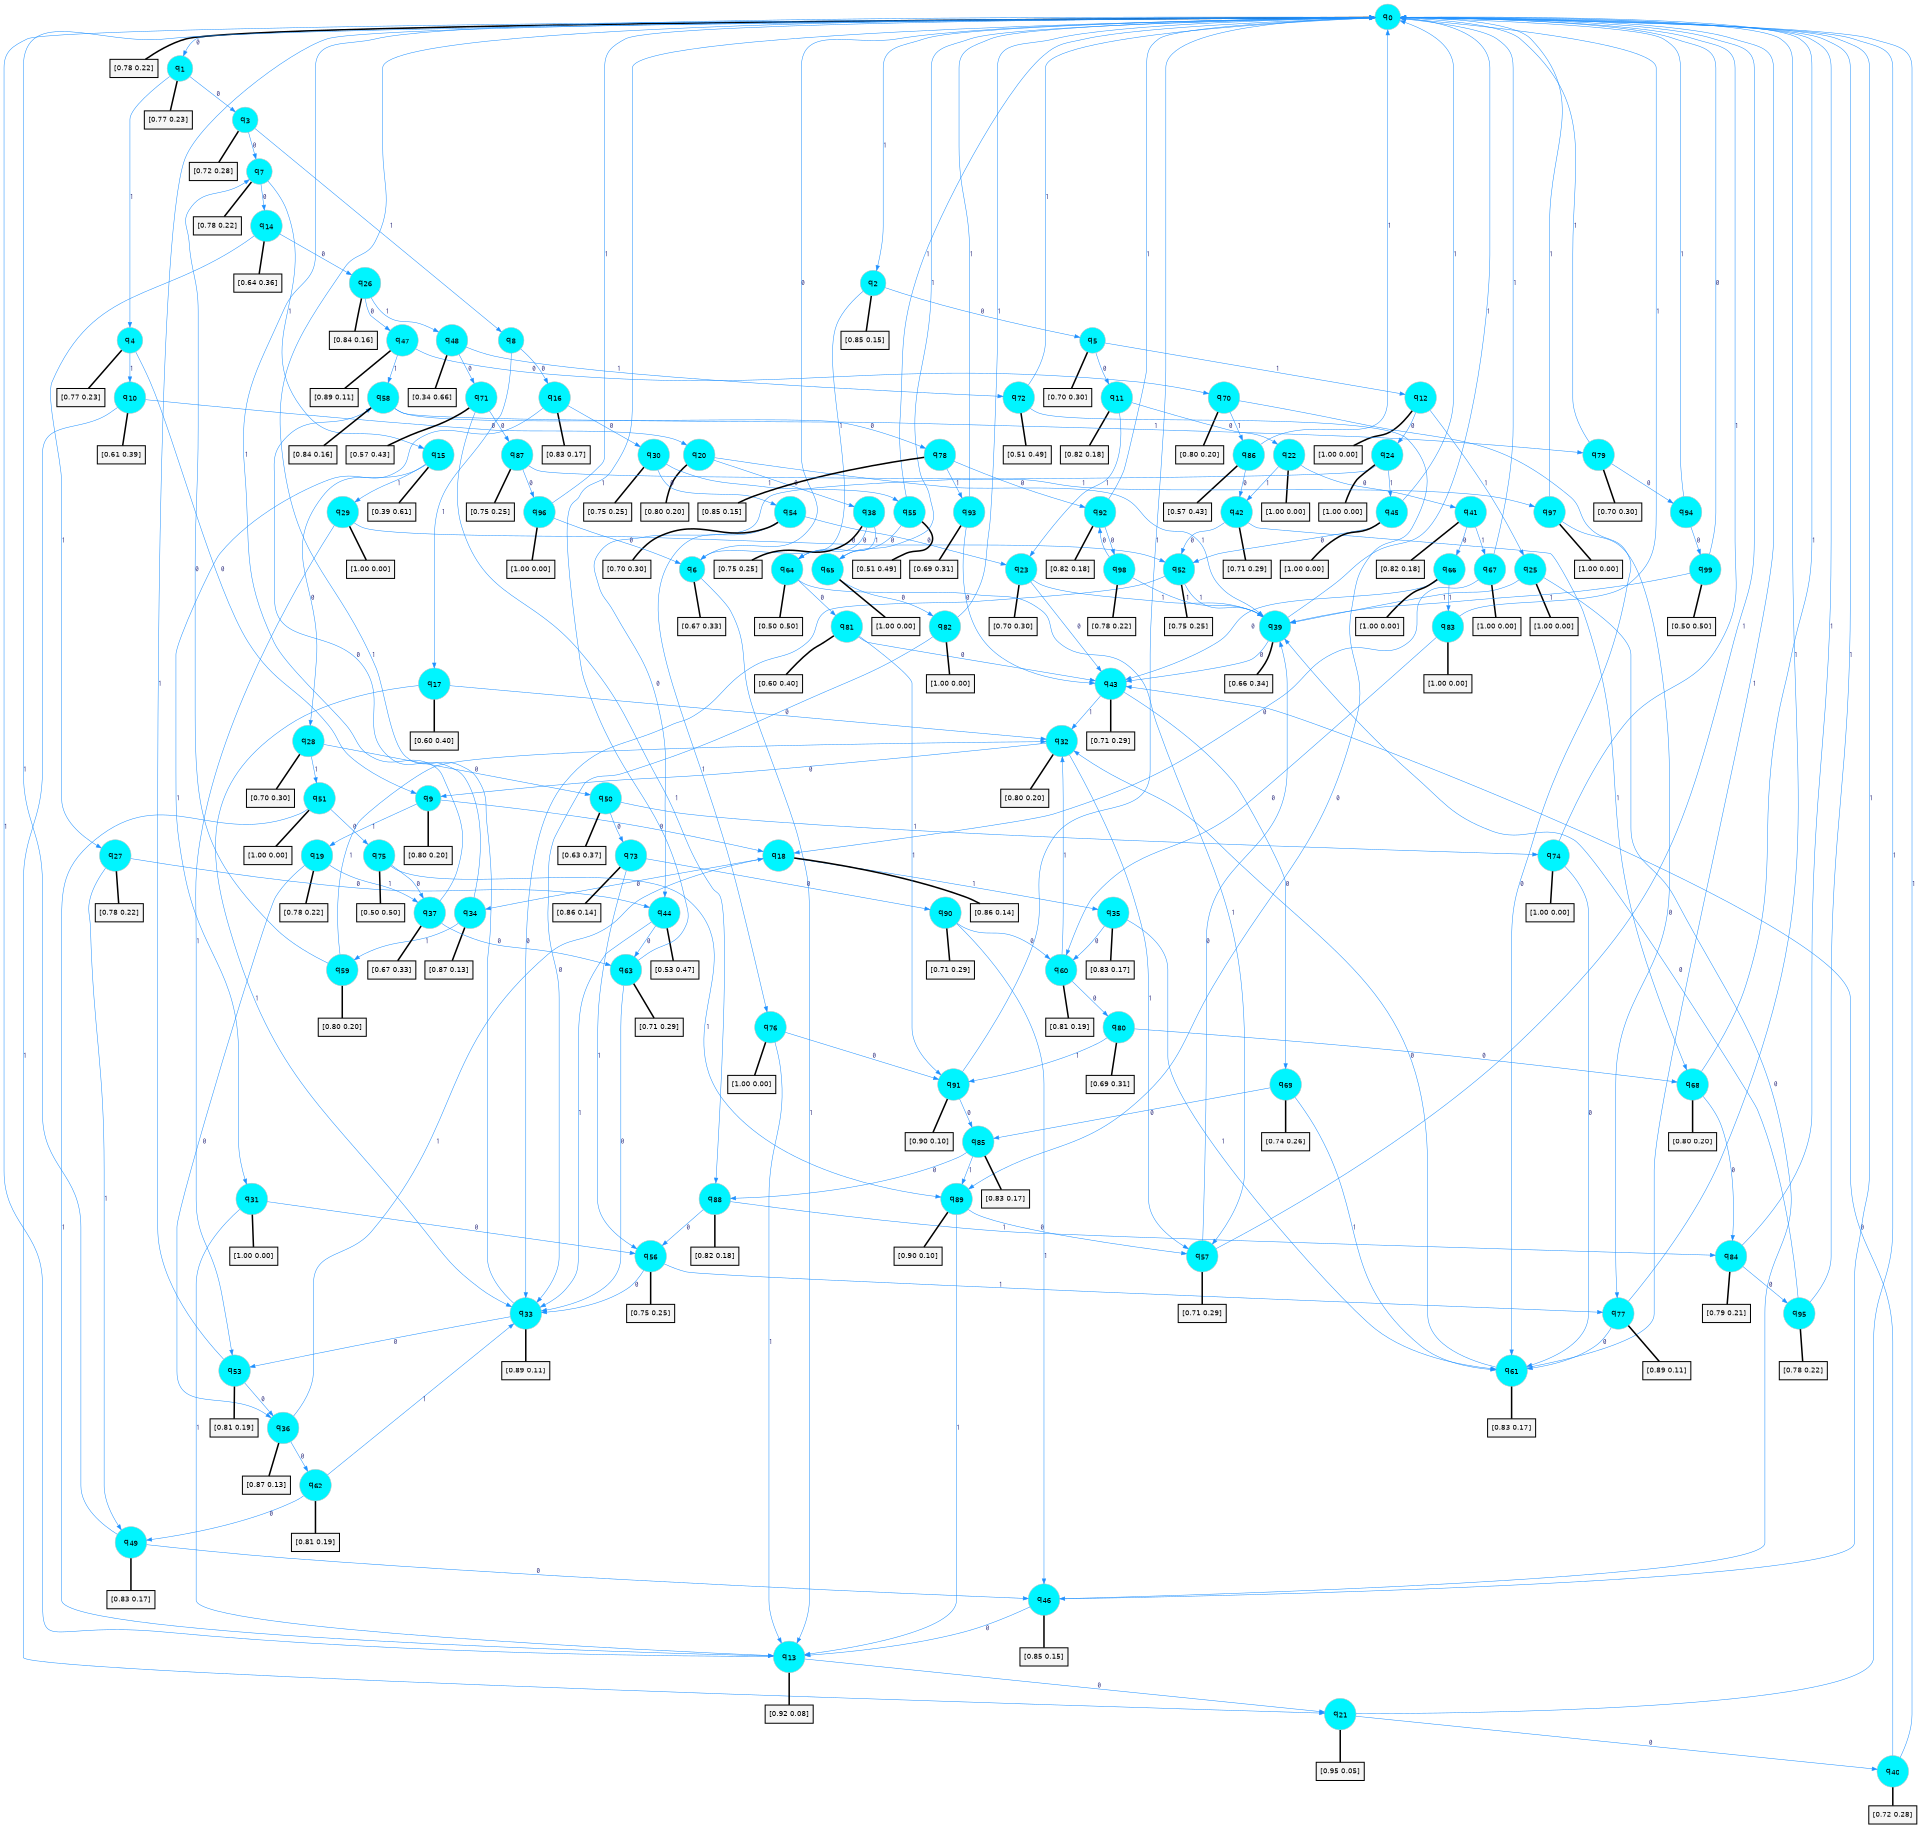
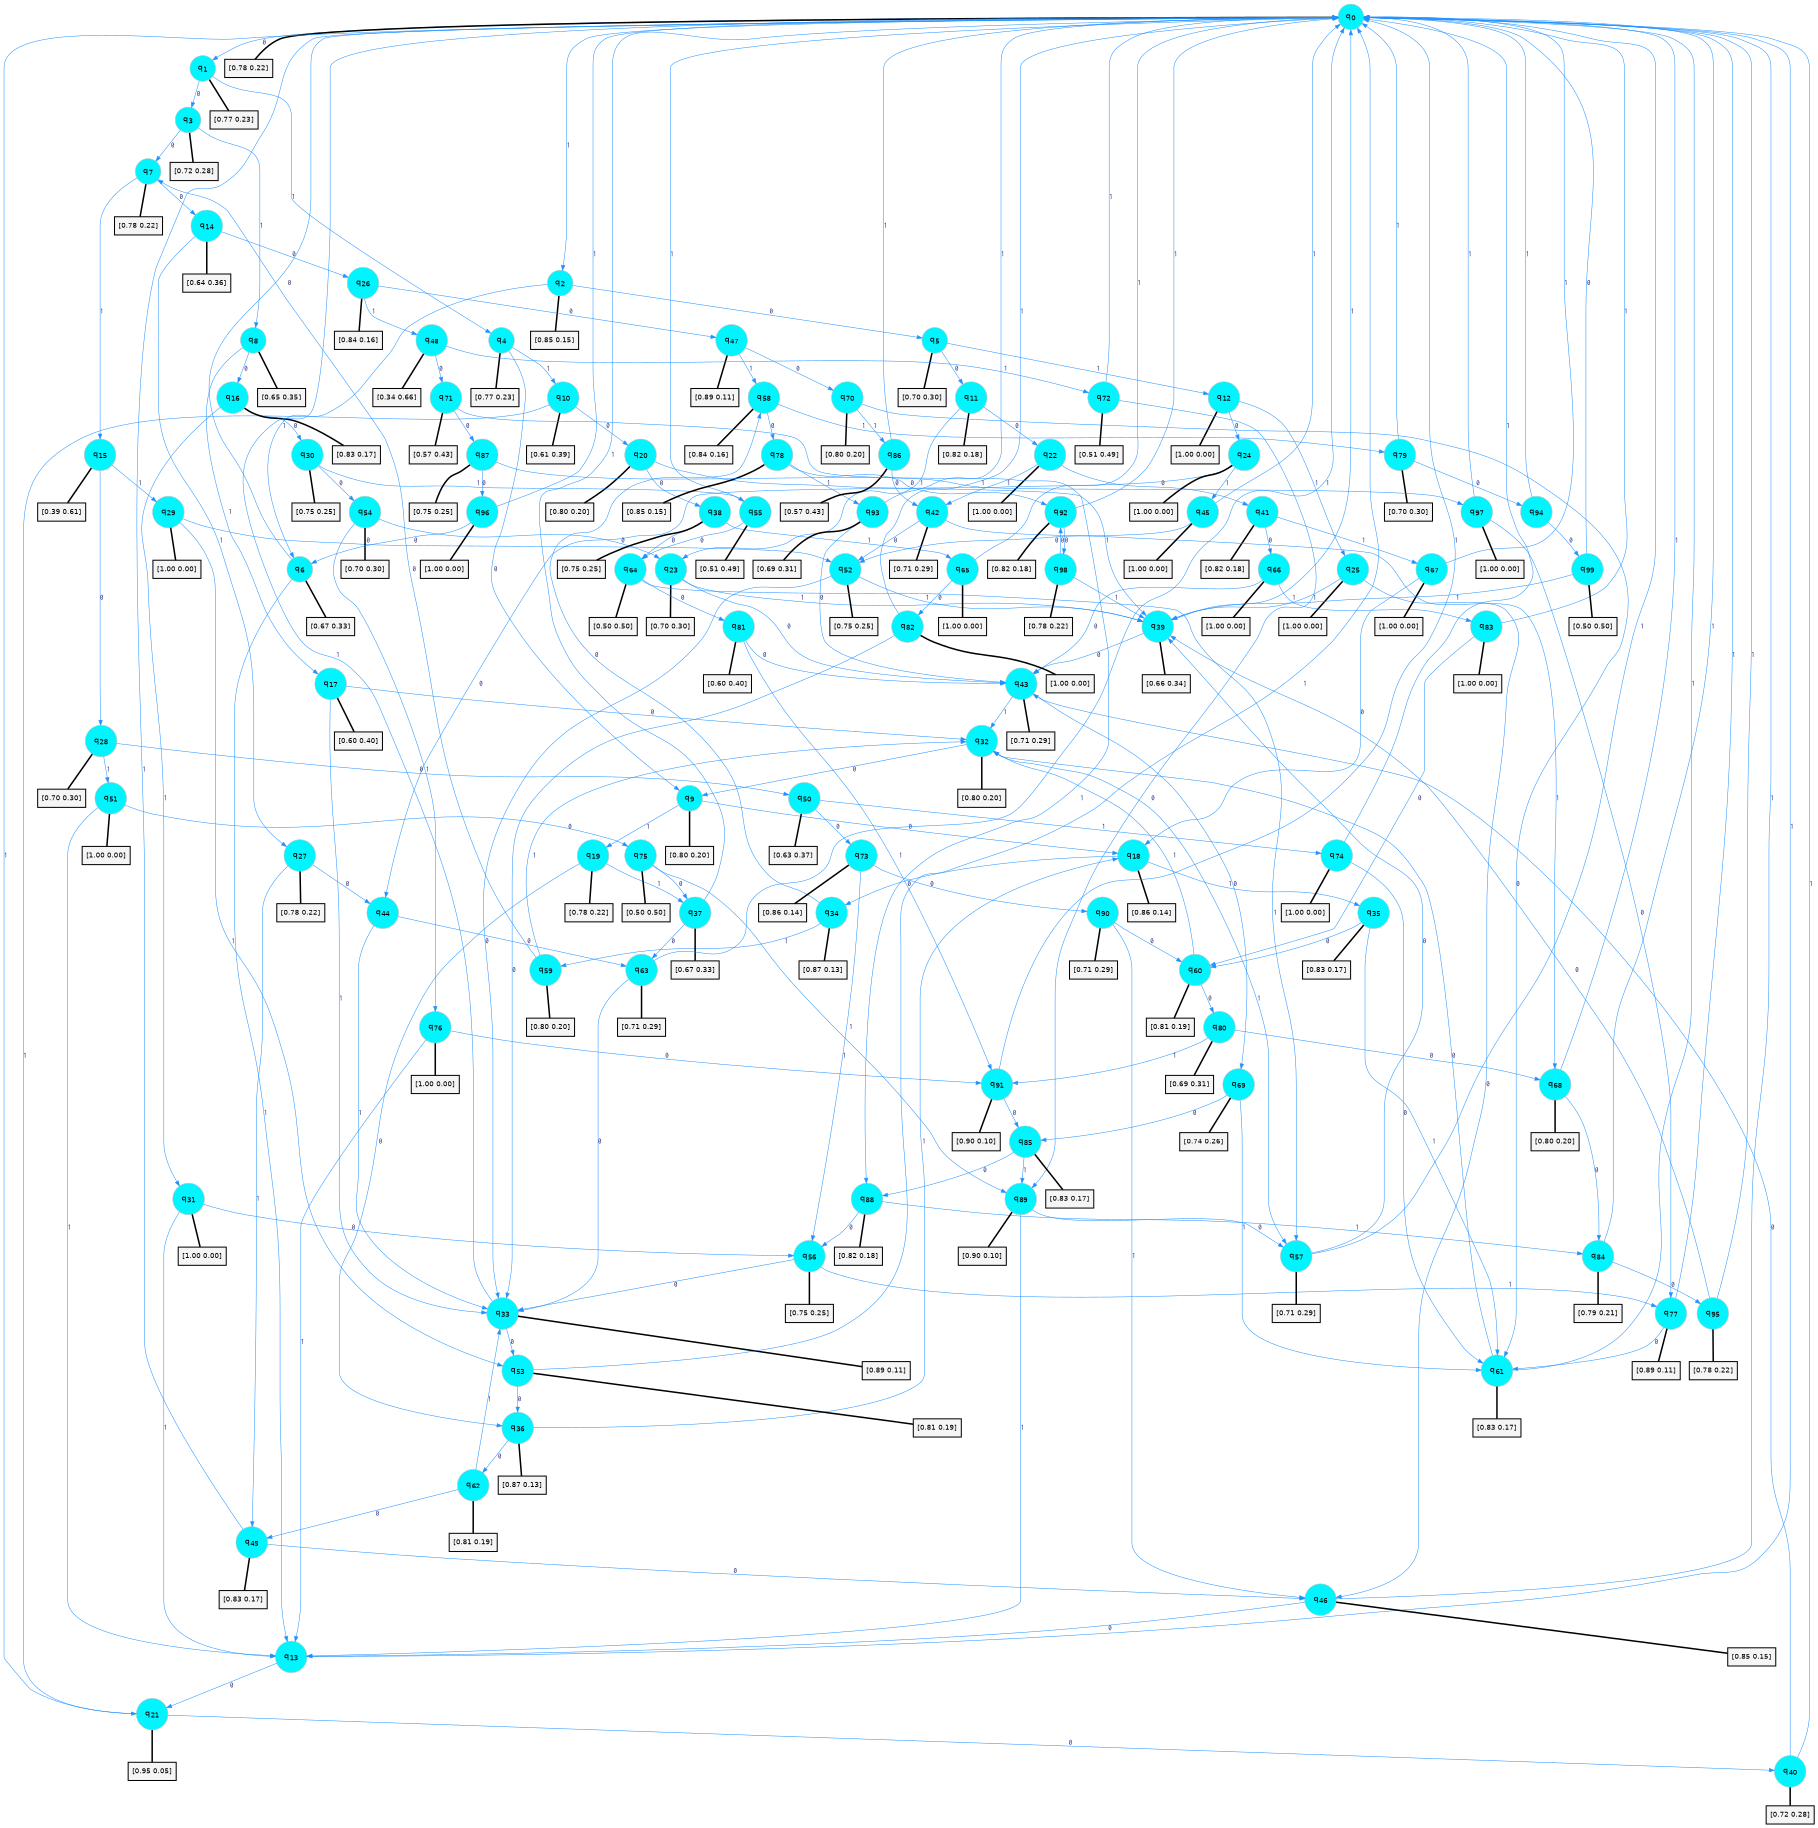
node "[0.65 0.35]": added
node "[0.53 0.47]": removed
node "[0.92 0.08]": removed
